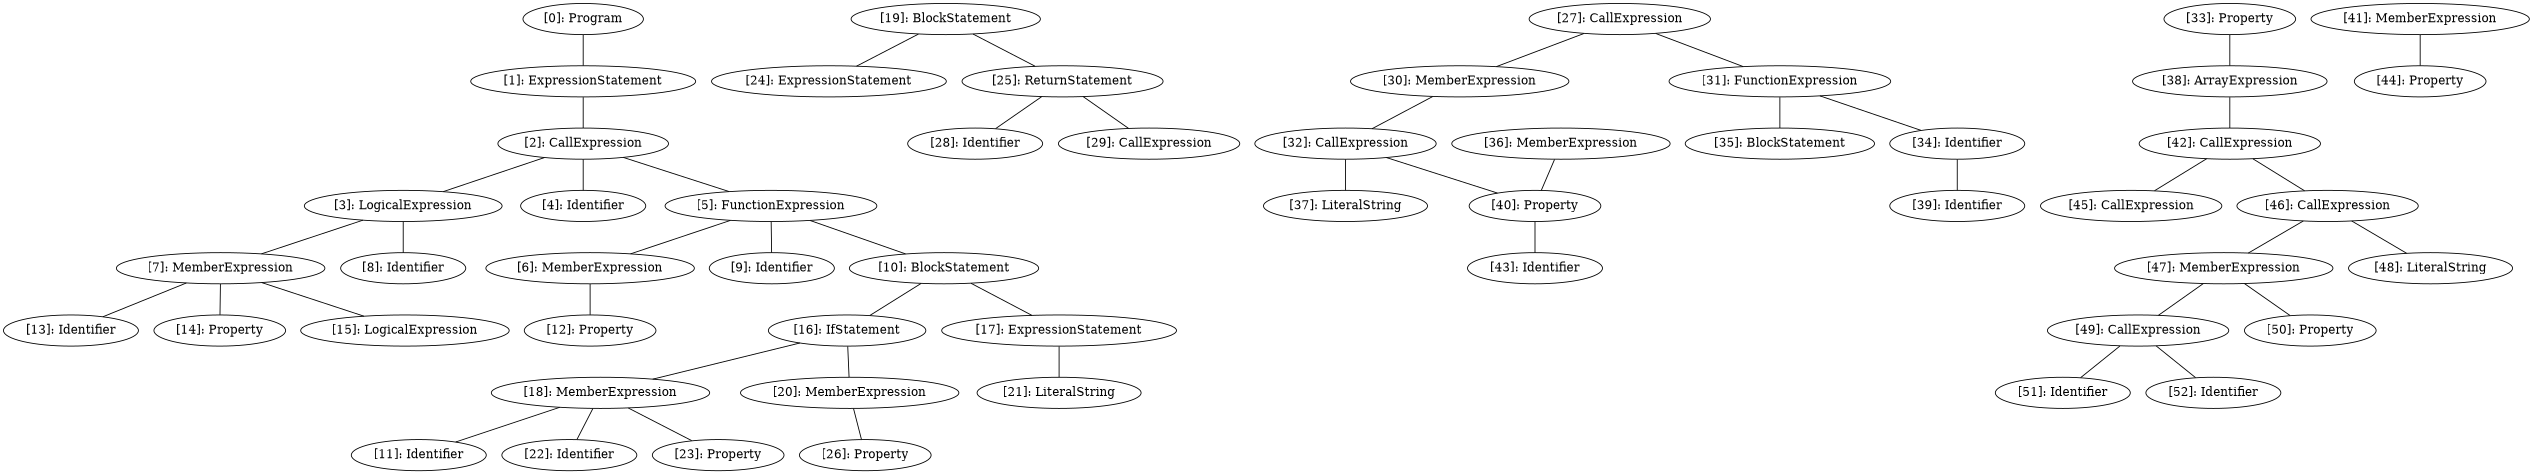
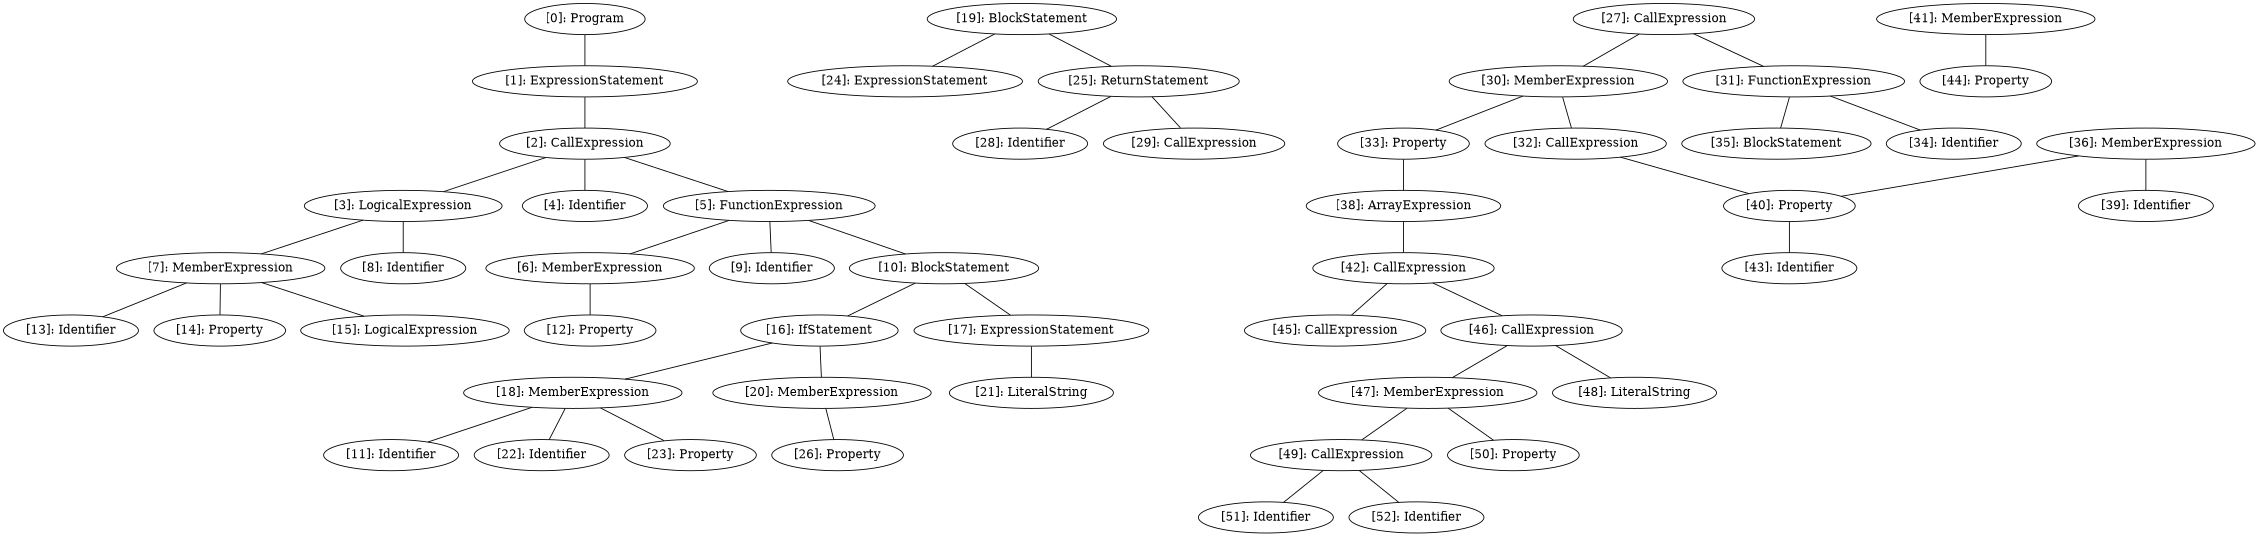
edge "[30]: MemberExpression" -- "[33]: Property": added
edge "[34]: Identifier" -- "[39]: Identifier": now "[36]: MemberExpression" -- "[39]: Identifier"
node "[37]: LiteralString": removed
